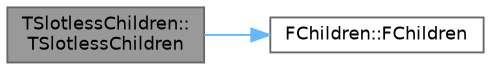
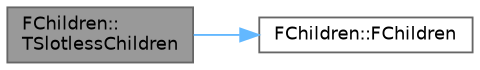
node "TSlotlessChildren:: TSlotlessChildren": label "TSlotlessChildren:: TSlotlessChildren" -> "FChildren:: TSlotlessChildren"
